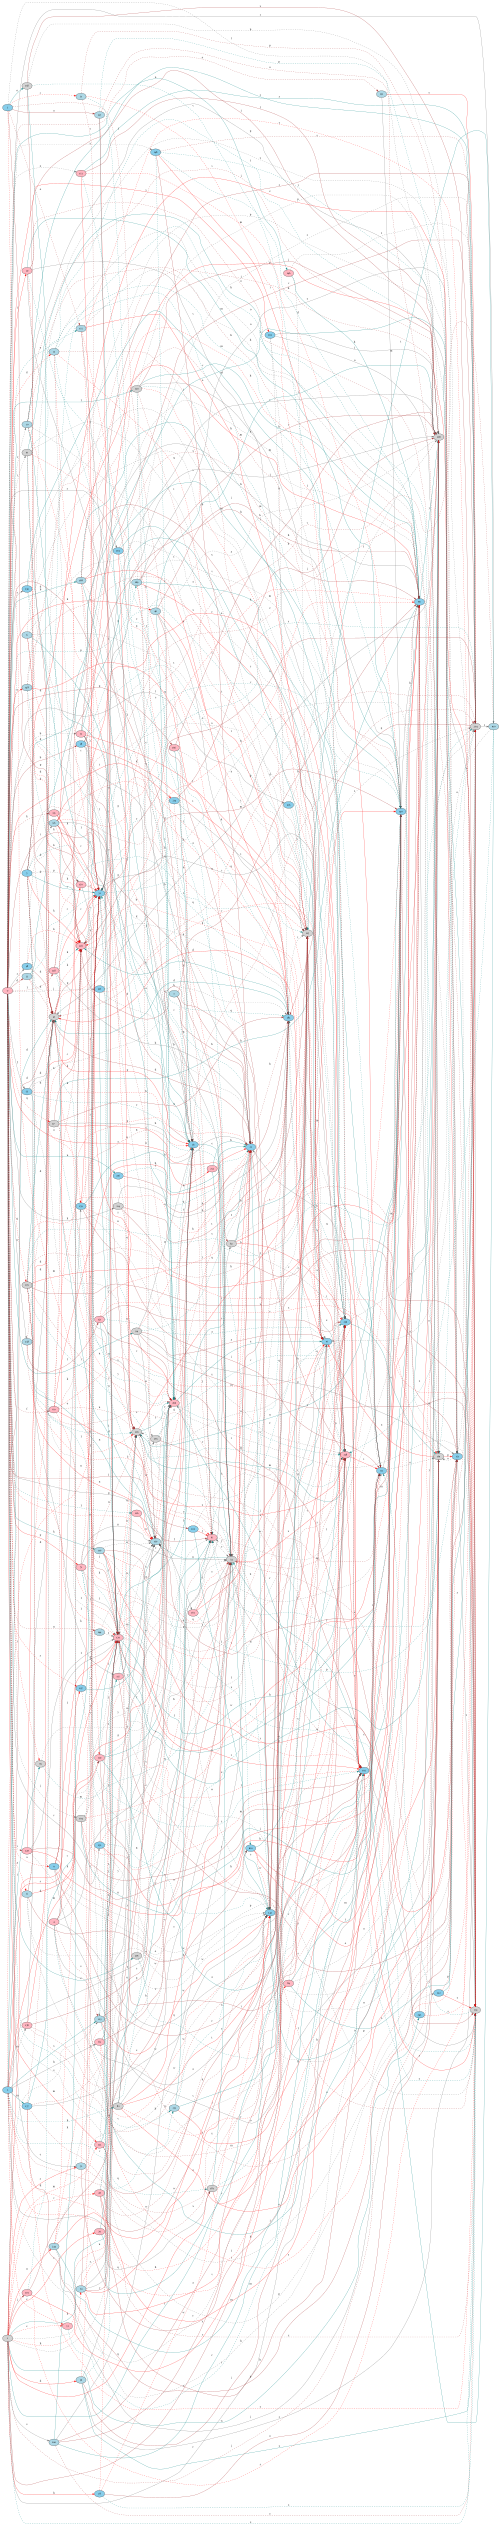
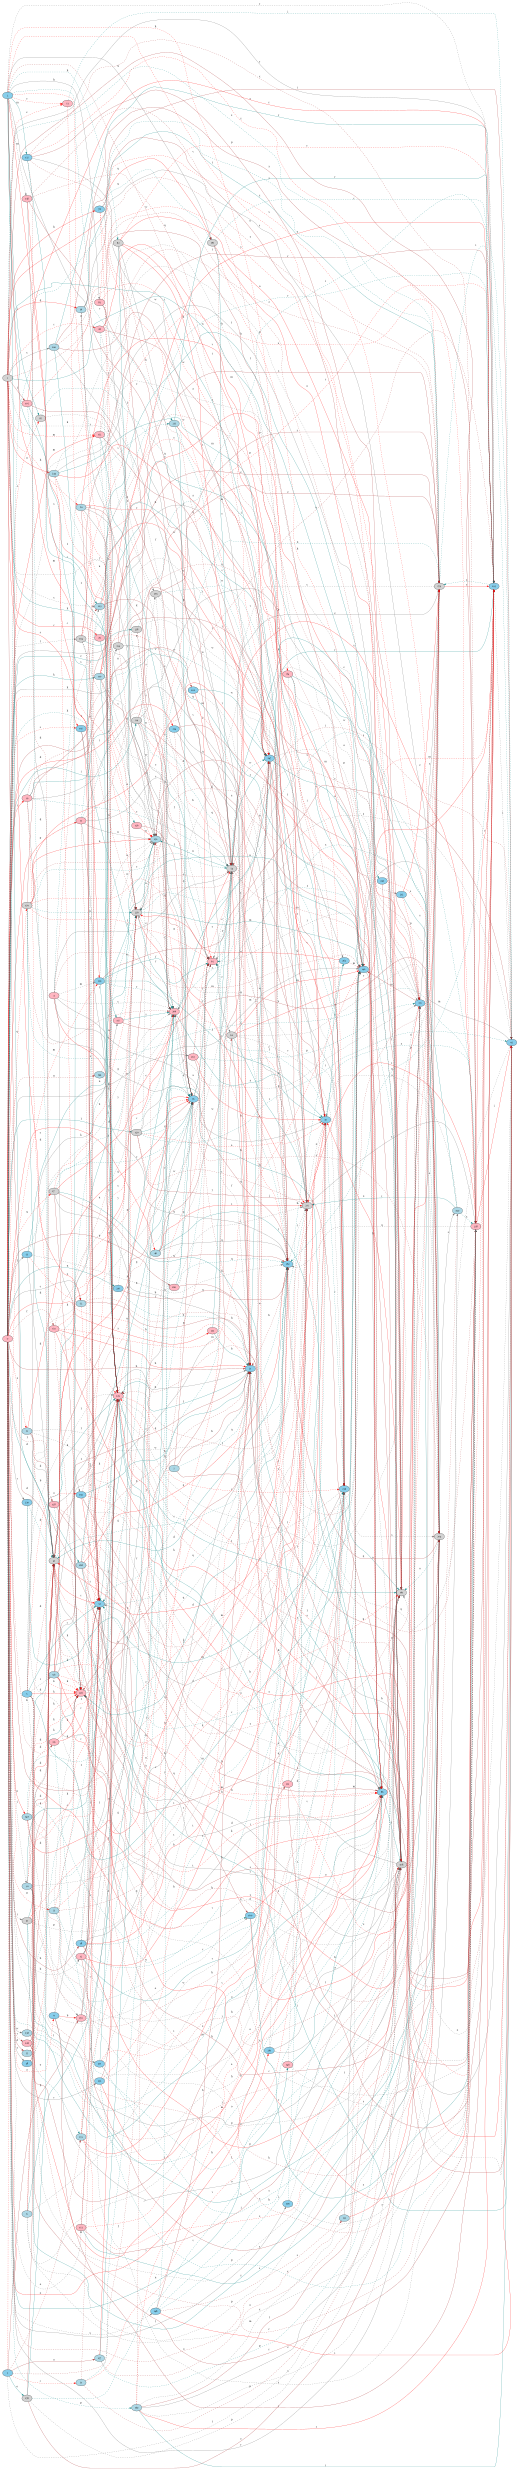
edge "46" -> "86": removed, label "h"
edge "262" -> "10": reversed
edge "121" -> "129": now "107" -> "129"
edge "132" -> "215": now "132" -> "182"
node "139": fillcolor lightpink -> skyblue
